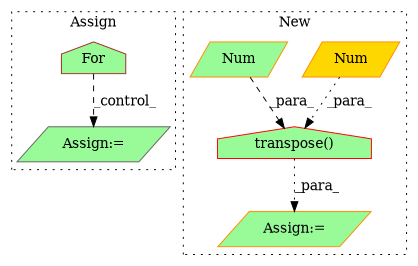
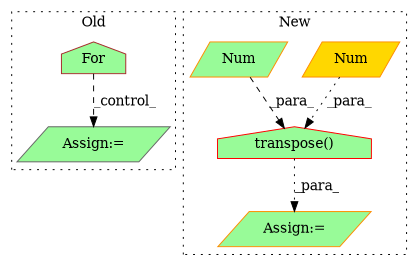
cluster "Assign": label "Assign" -> "Old"
